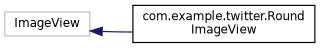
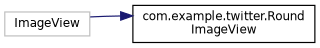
edge "com.example.twitter.Round ImageView" -> "ImageView": reversed
